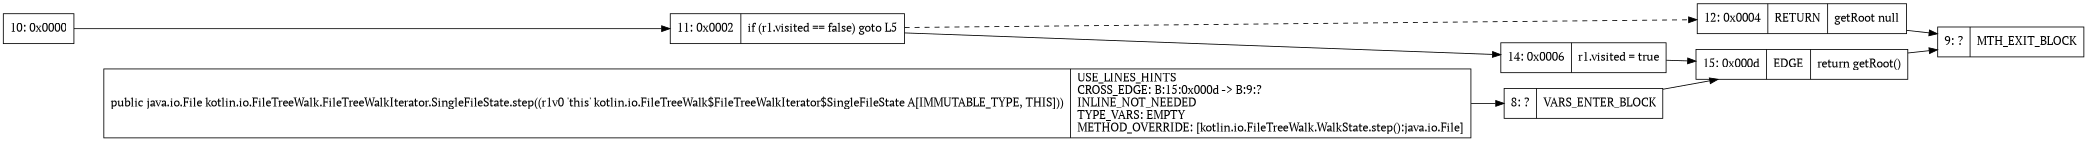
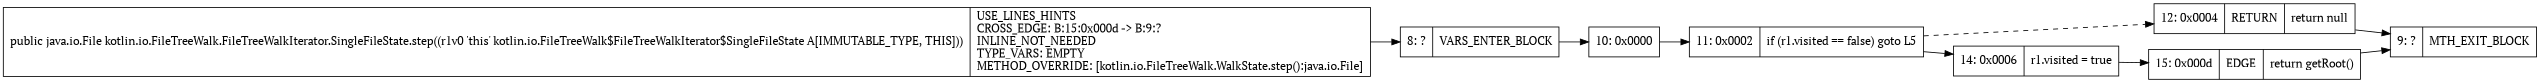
node "12: 0x0004": text "getRoot null" -> "return null"
edge "8: ?" -> "15: 0x000d": now "8: ?" -> "10: 0x0000"
